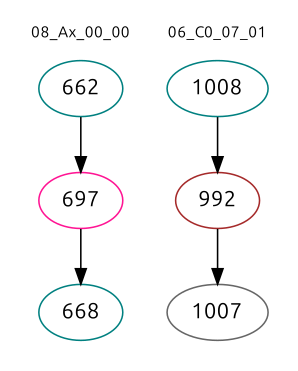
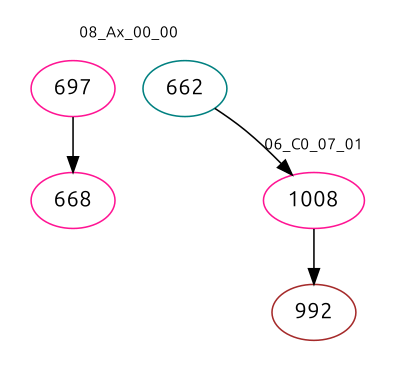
node "1008": color teal -> deeppink
edge "662" -> "697": now "662" -> "1008"
node "668": color teal -> deeppink
node "1007": removed
